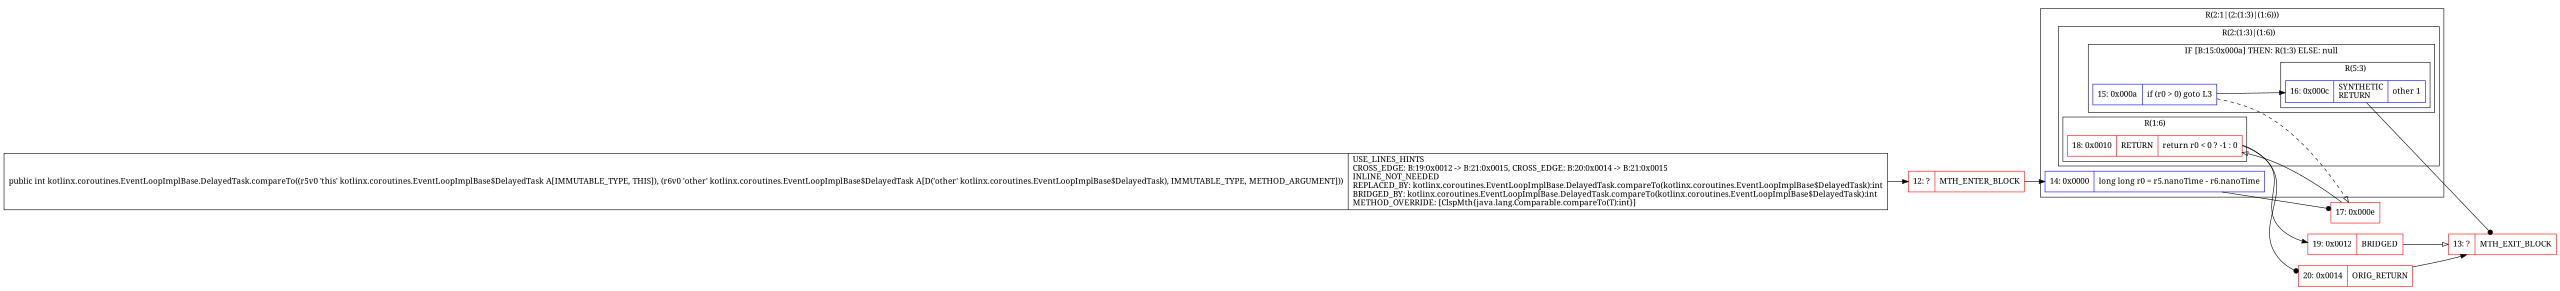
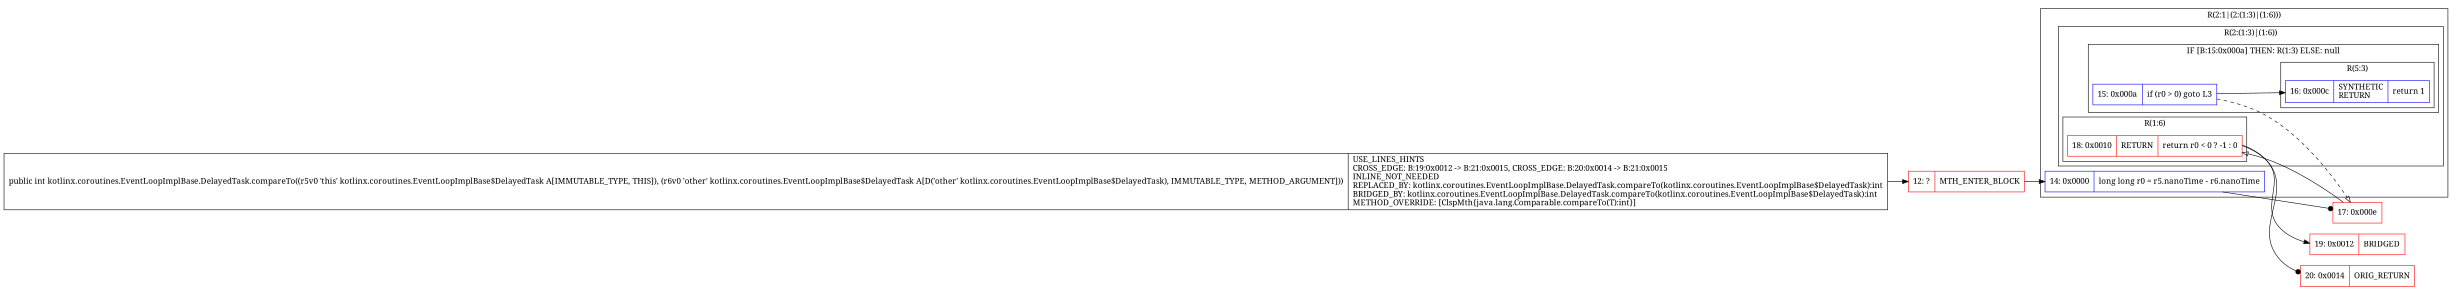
node "16: 0x000c": text "other 1" -> "return 1"
node "13: ?": removed
